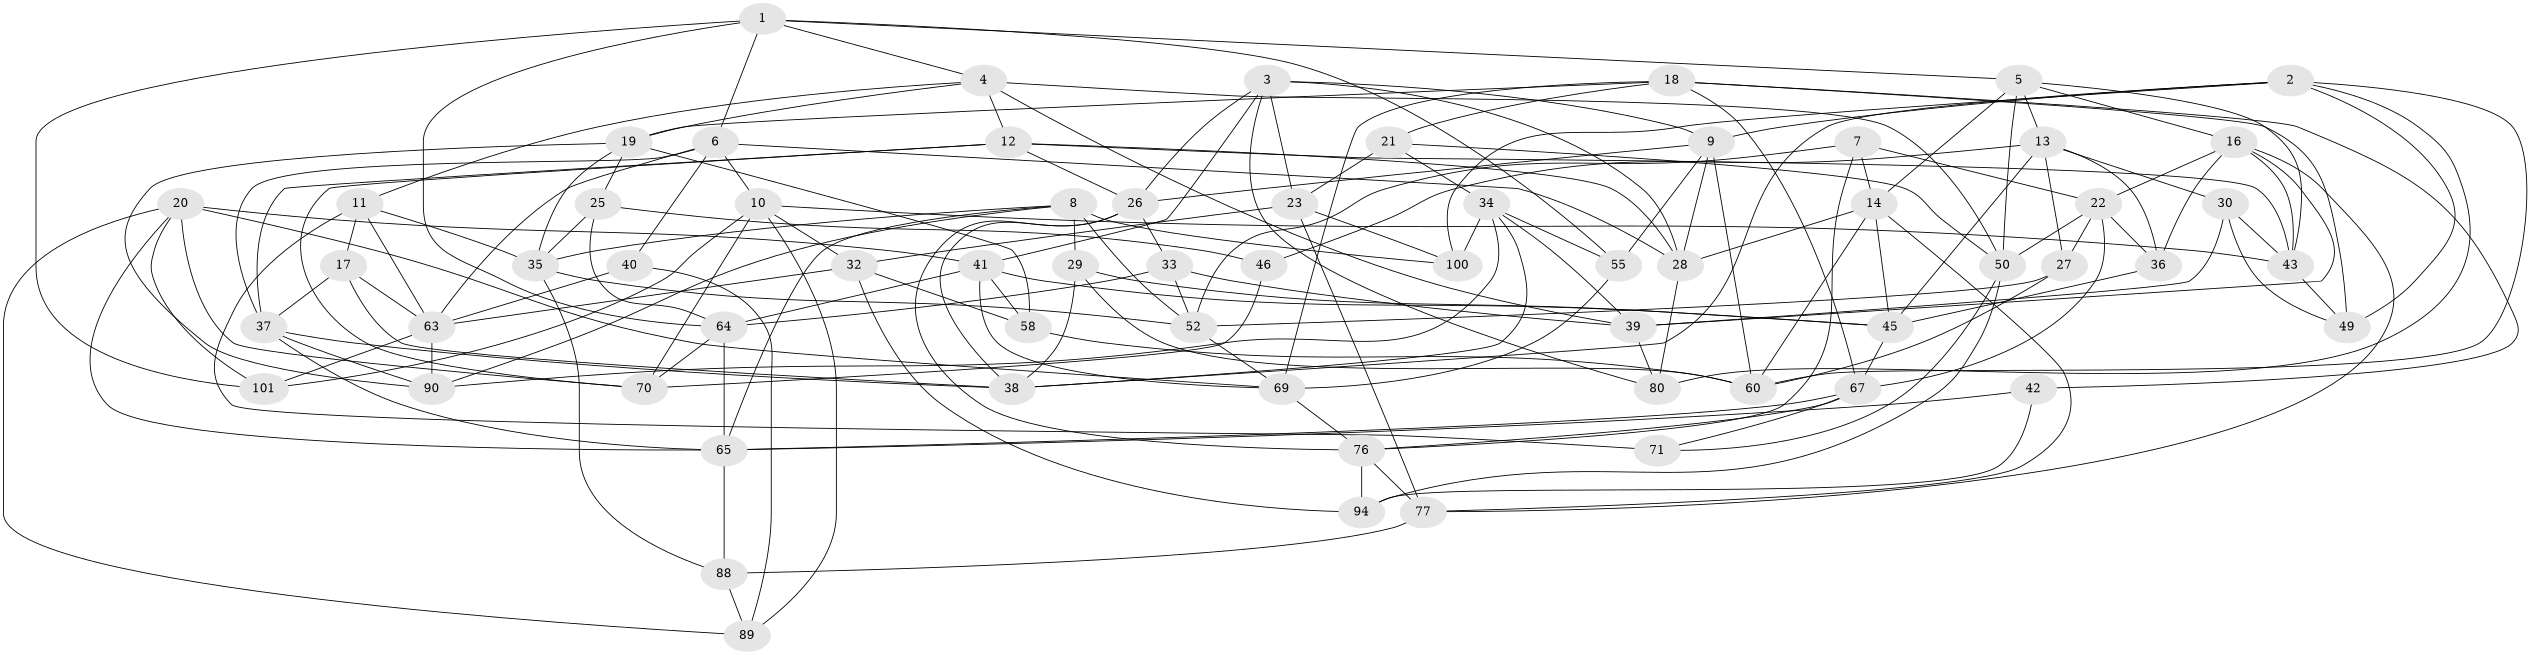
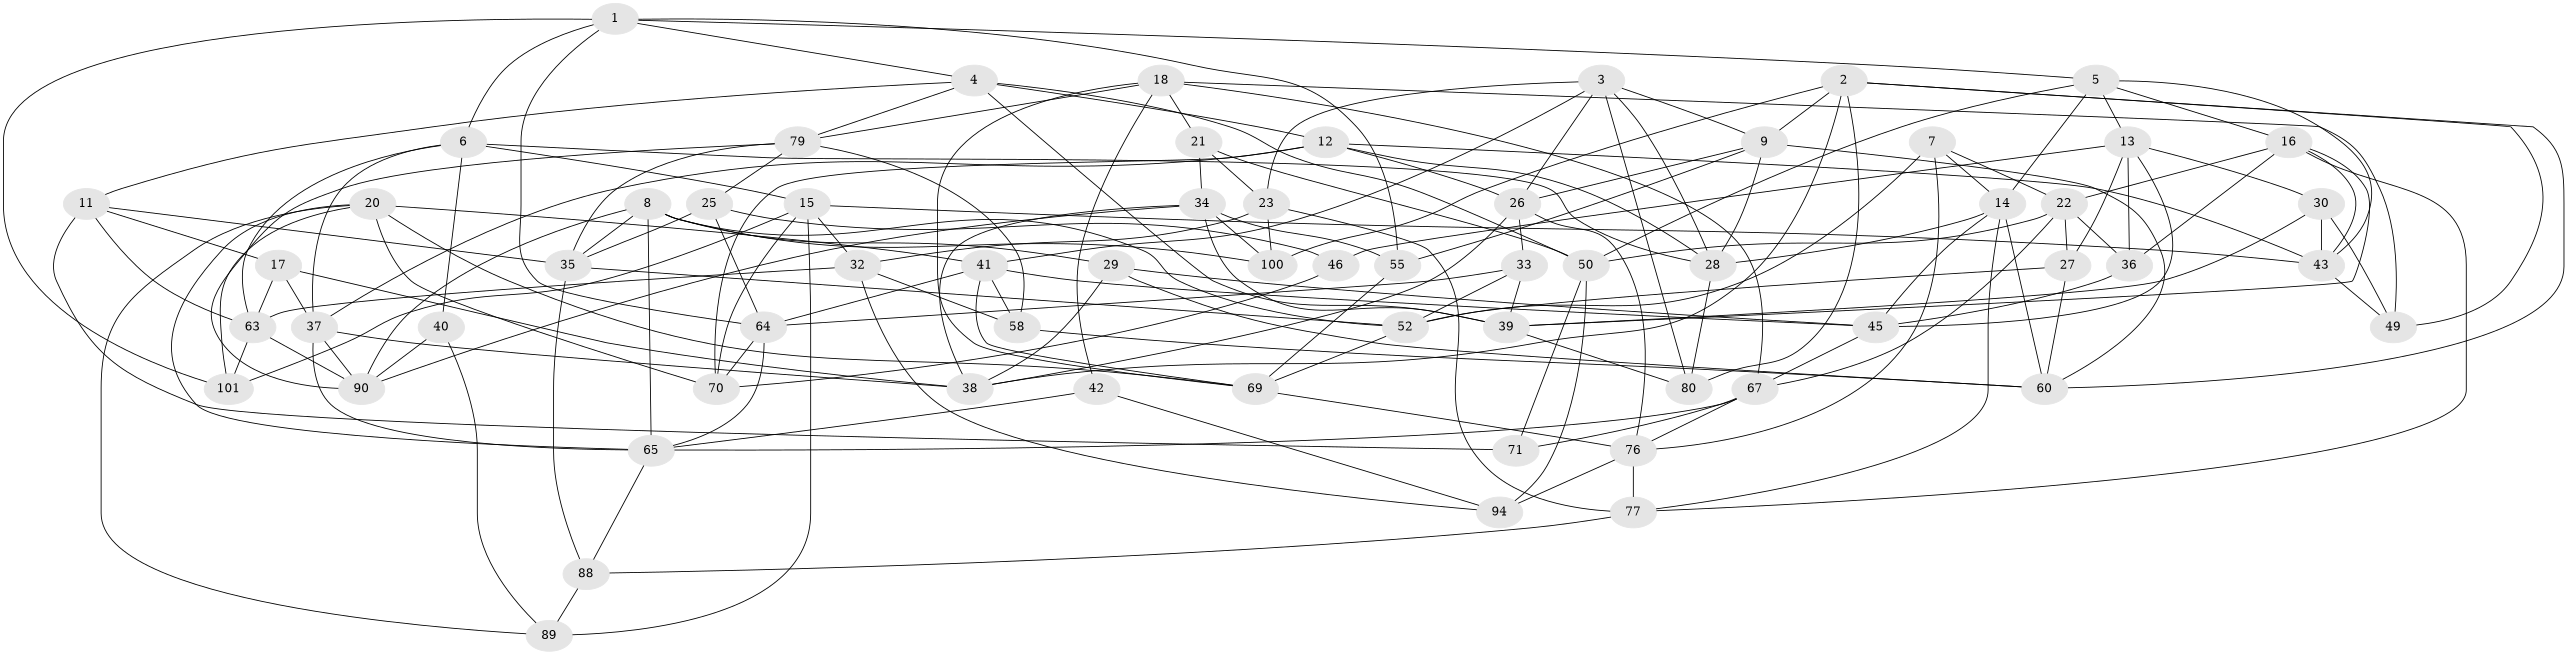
node "19": label "19" -> "79"
node "10": label "10" -> "15"
edge "40" -- "63": now "40" -- "90"
